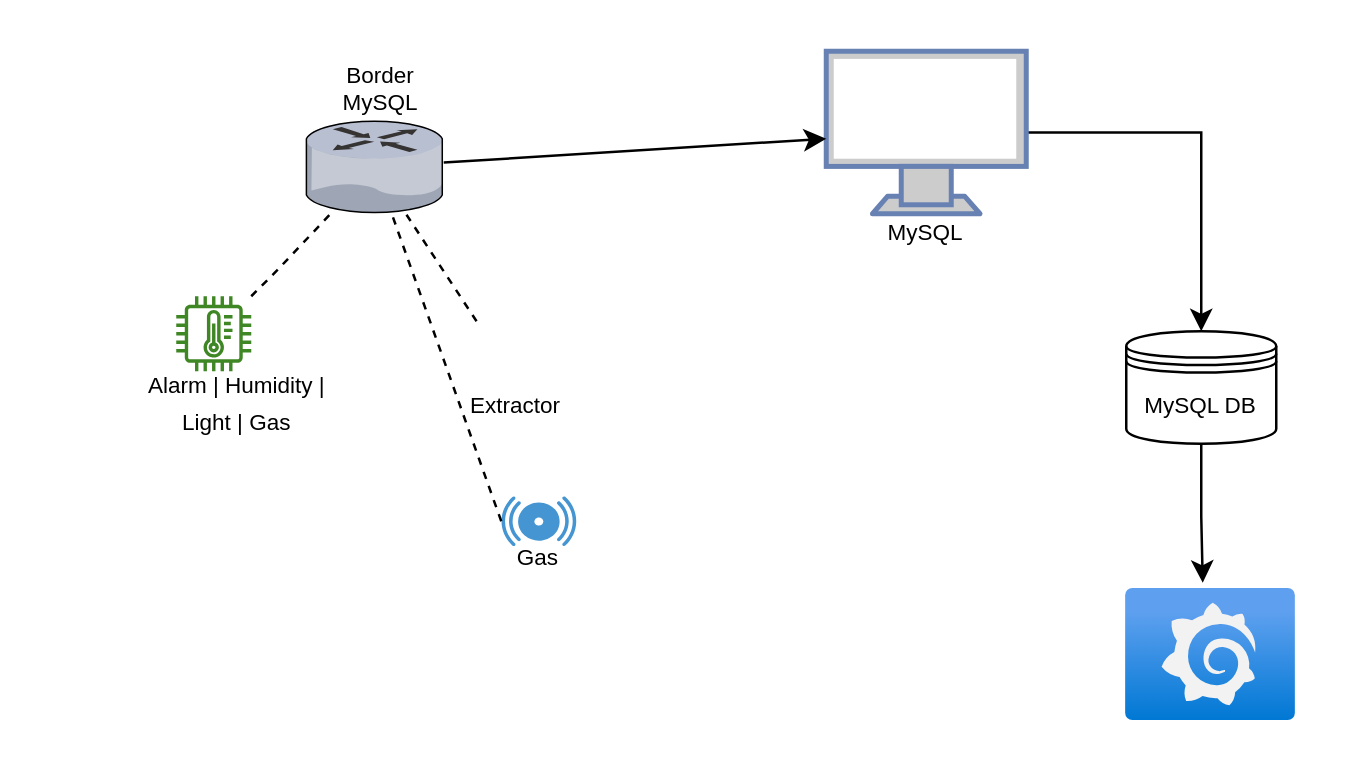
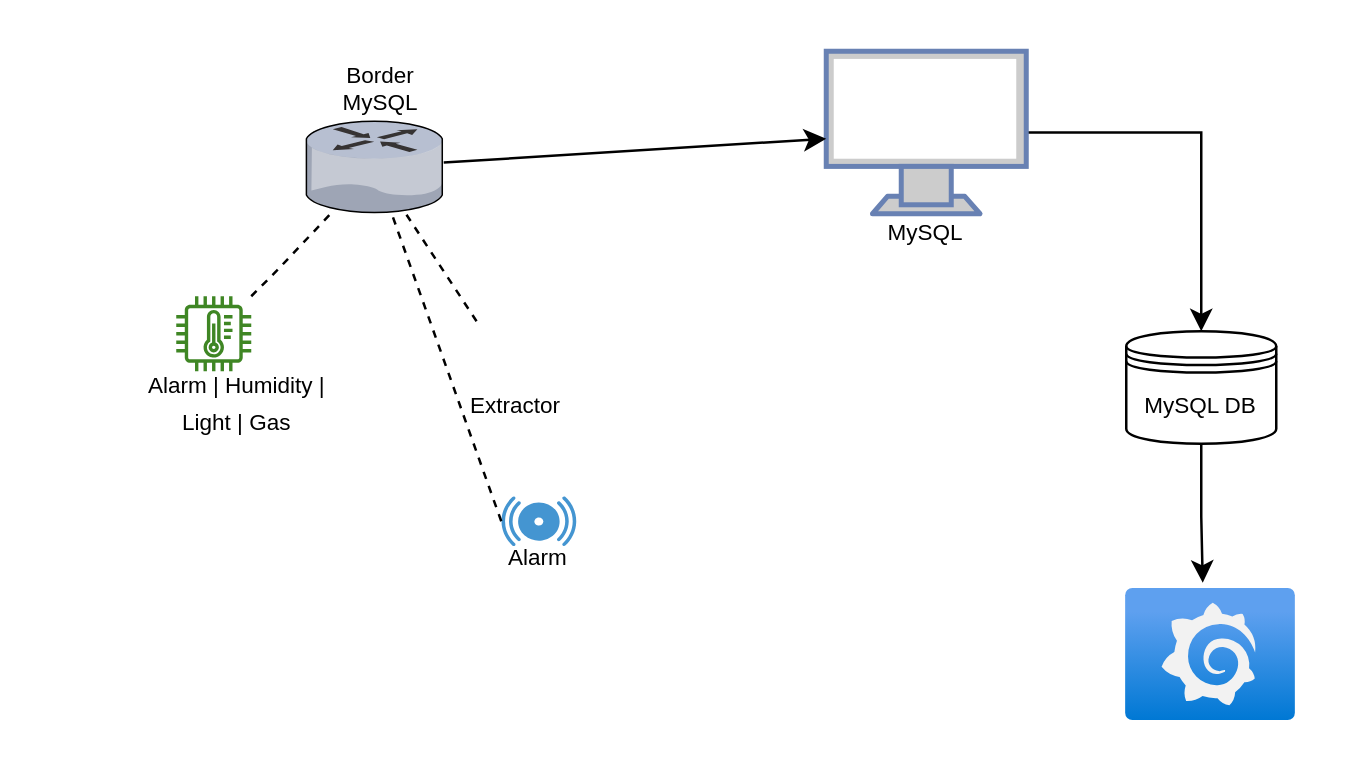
node "Gas": label "Gas" -> "Alarm"
